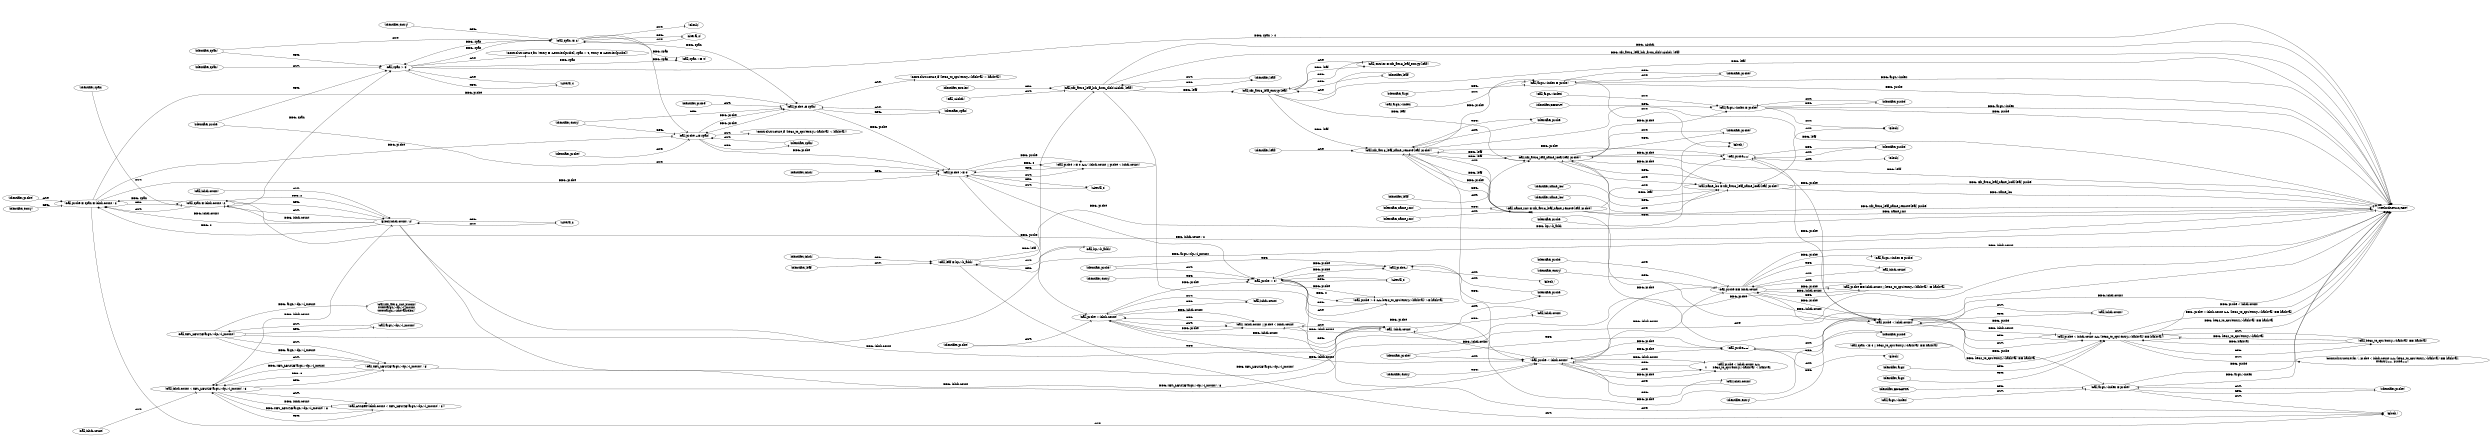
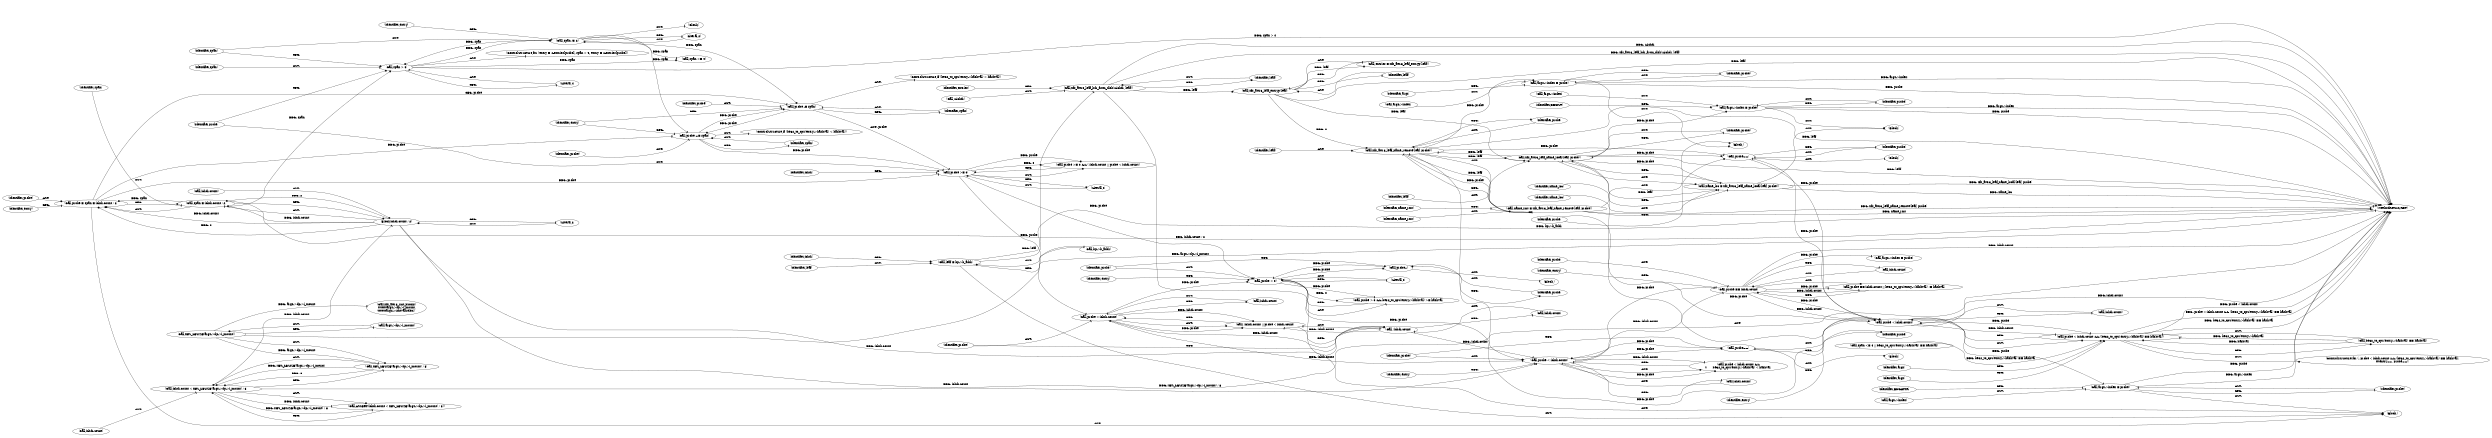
edge "(Call,probe = span = ichdr.count / 2)" -> "(Call,probe -= span)": label "DDG: probe" -> "CFG: probe"
edge "(Call,probe -= span)" -> "(Call,probe >= 0)": label "DDG: probe" -> "AST: probe"
edge "(Call,xfs_attr3_leaf_entryp(leaf))" -> "(Call,xfs_attr3_leaf_name_remote(leaf, probe))": label "DDG: leaf" -> "DDG: 0"
edge "(Call,XFS_LBSIZE(args->dp->i_mount) / 8)" -> "(MethodReturn,RET)": removed, label "DDG: XFS_LBSIZE(args->dp->i_mount)"
